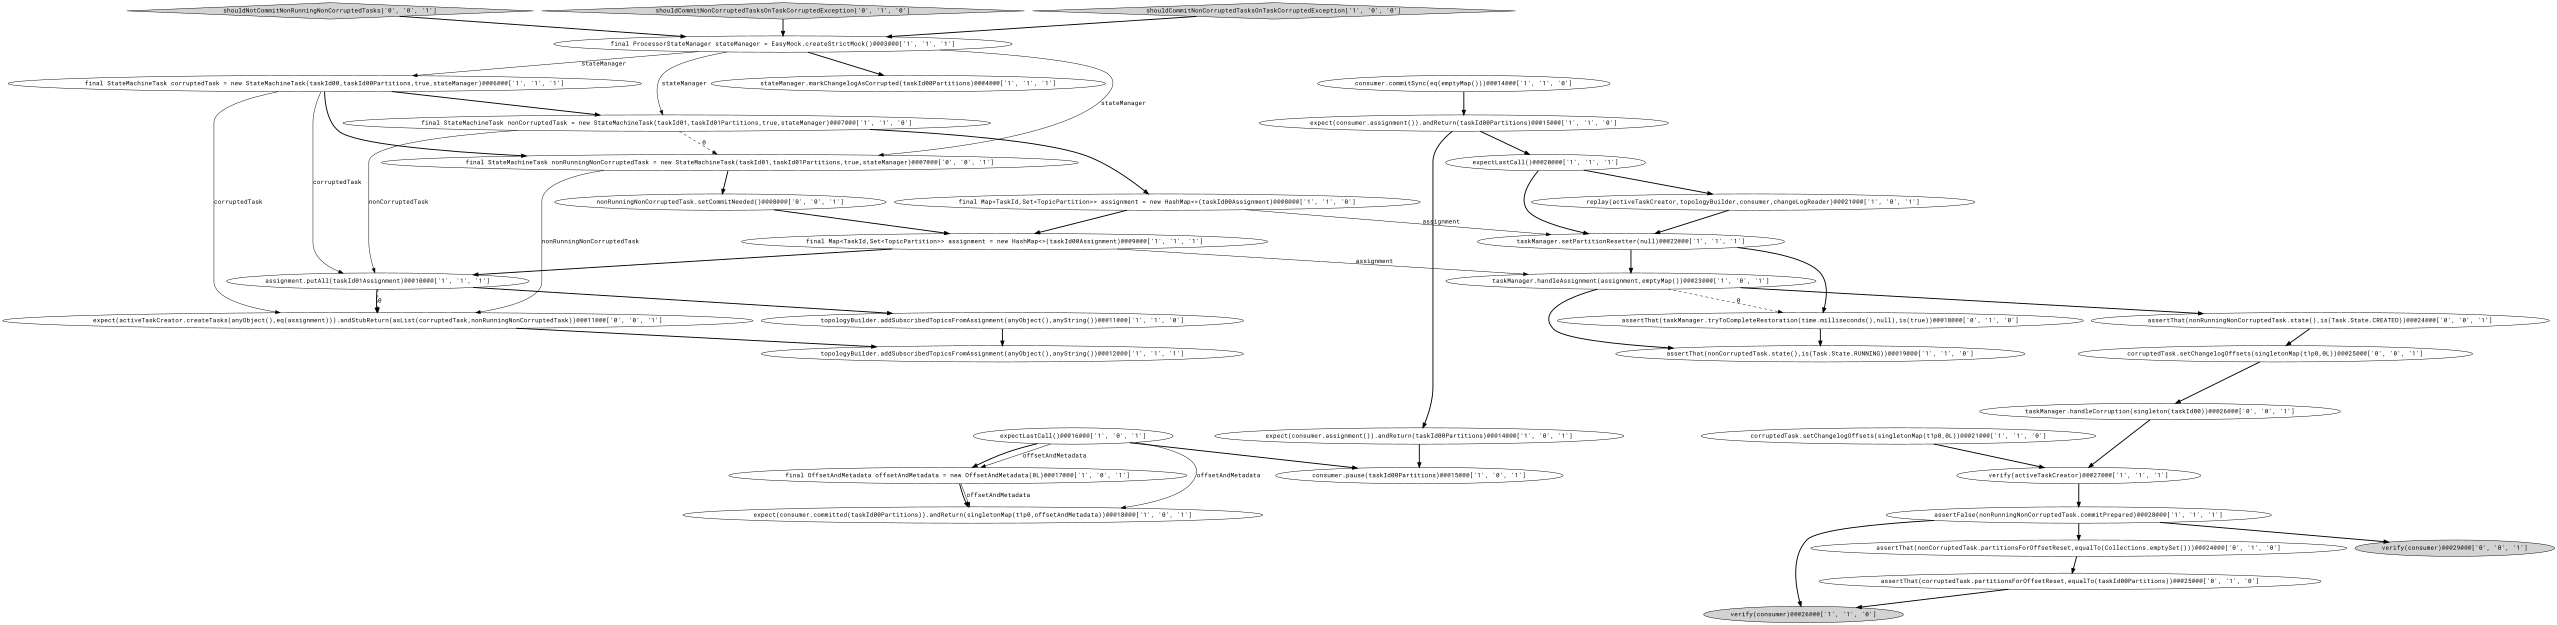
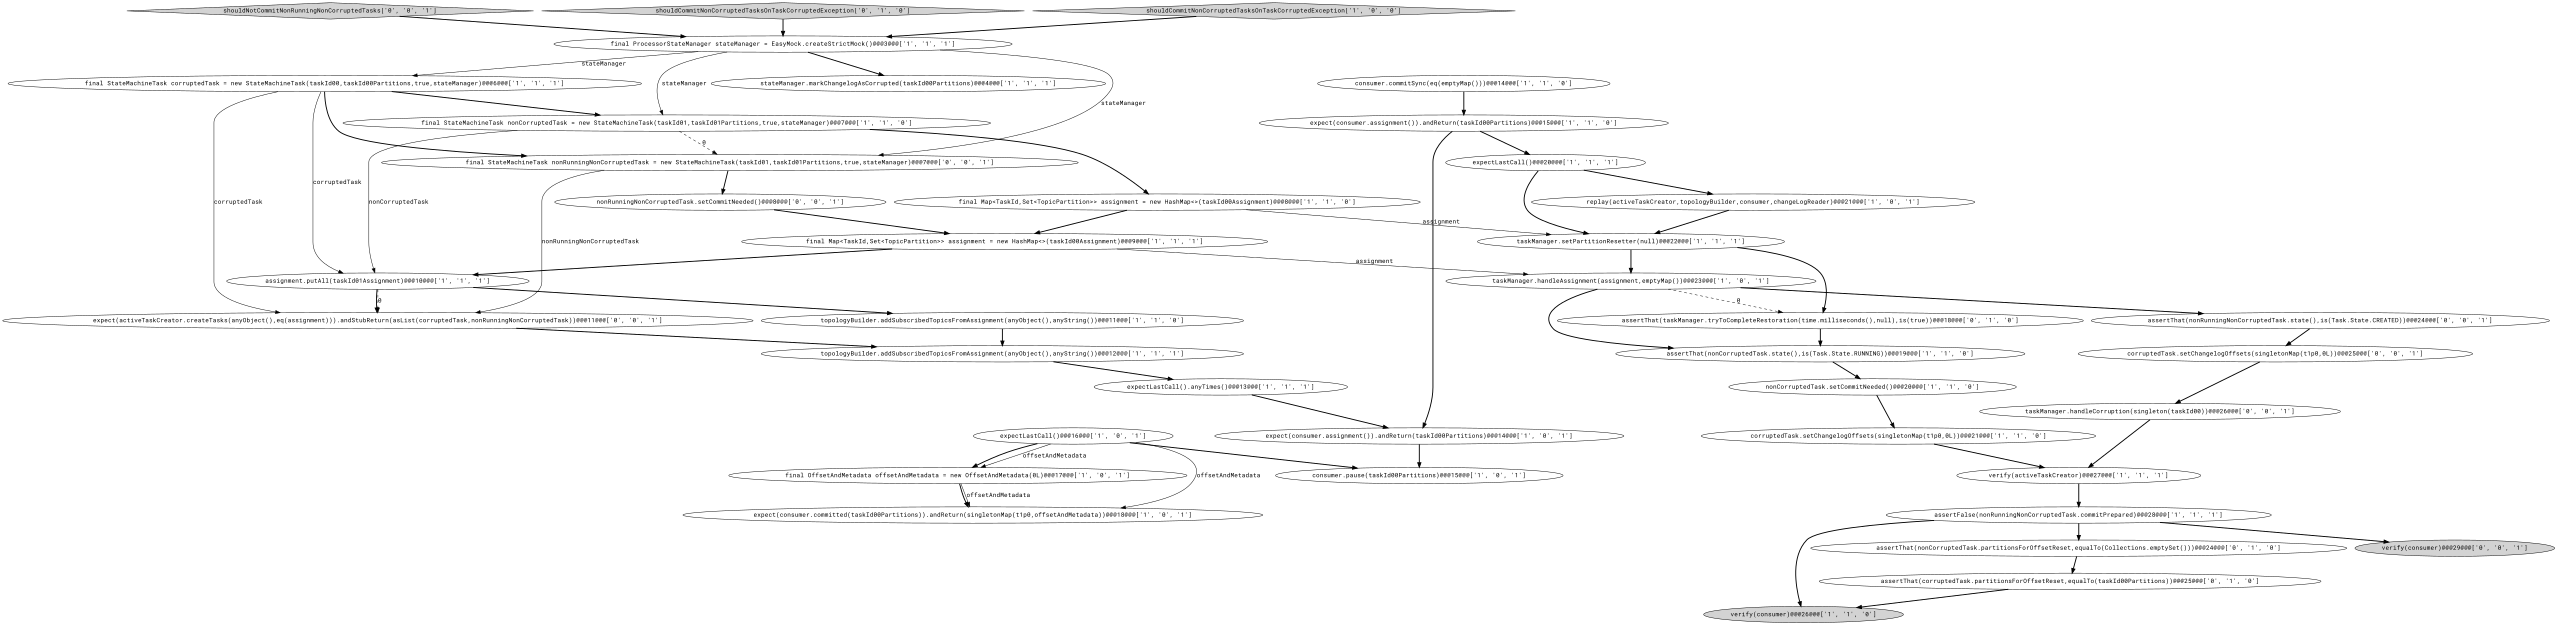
node "expectLastCall().anyTimes()@@@13@@@['1', '1', '1']": added
node "nonCorruptedTask.setCommitNeeded()@@@20@@@['1', '1', '0']": added
